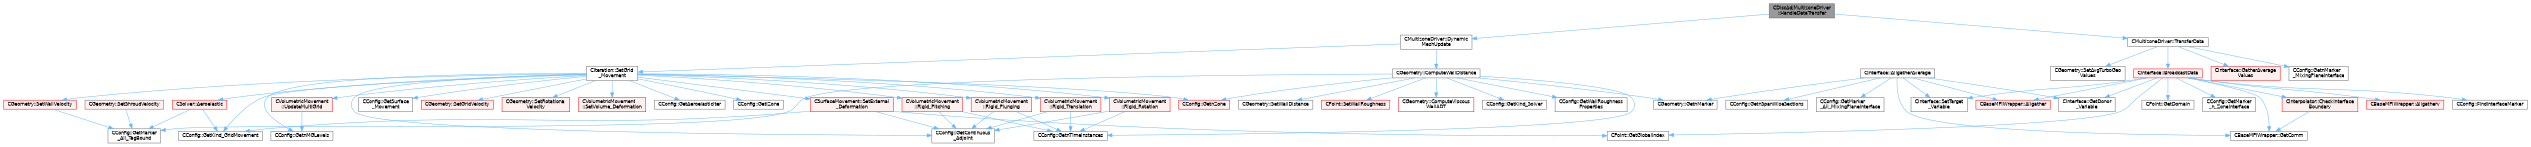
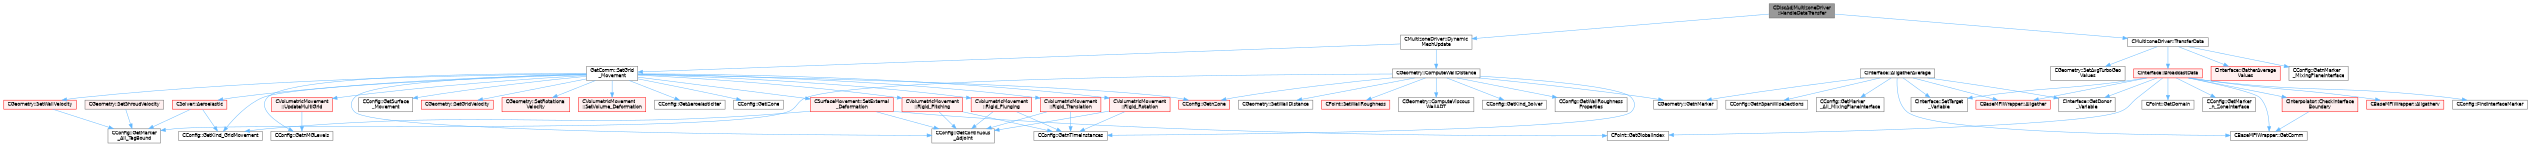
node "CIteration::SetGrid _Movement": label "CIteration::SetGrid _Movement" -> "GetComm::SetGrid _Movement"
node "CGeometry::ComputeViscous WallADT": color red -> grey40
